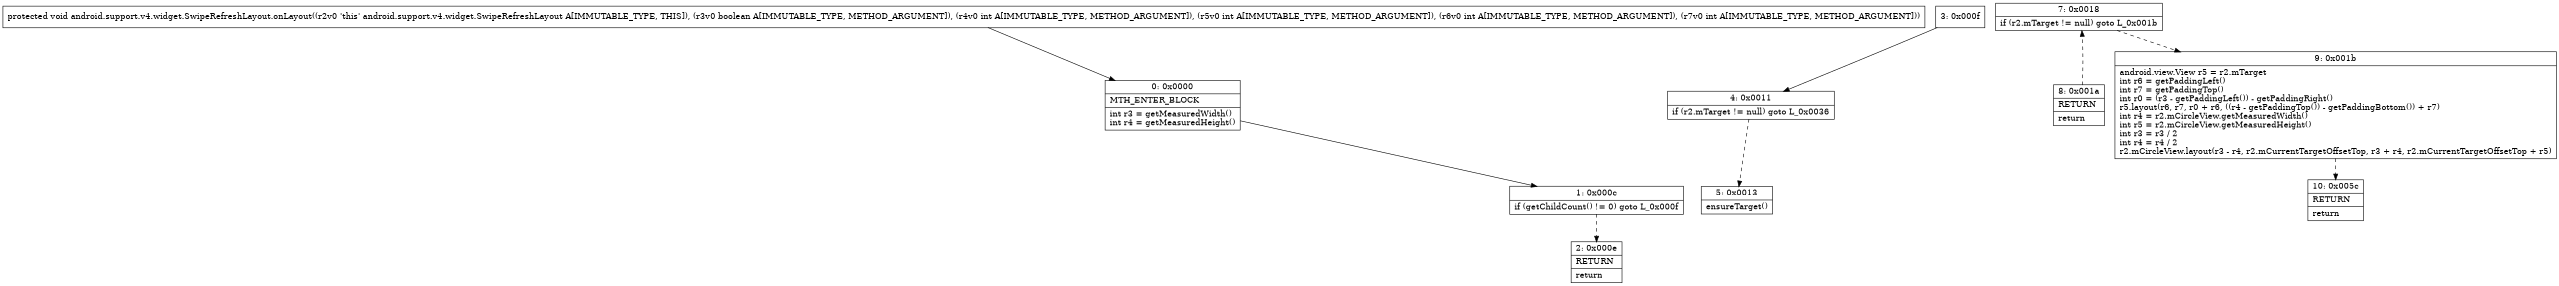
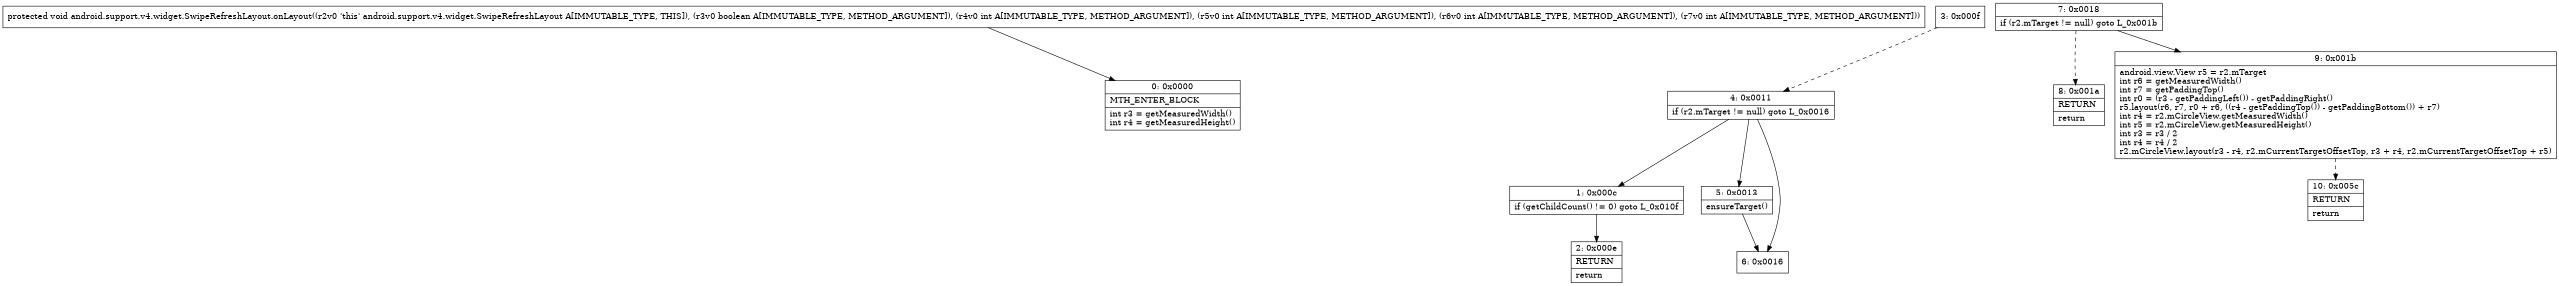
edge "7: 0x0018" -> "9: 0x001b": style dashed -> solid
edge "3: 0x000f" -> "4: 0x0011": style solid -> dashed
edge "8: 0x001a" -> "7: 0x0018": reversed
node "9: 0x001b": text "int r6 = getPaddingLeft()" -> "int r6 = getMeasuredWidth()"
node "4: 0x0011": text "if (r2.mTarget != null) goto L_0x0036" -> "if (r2.mTarget != null) goto L_0x0016"
edge "4: 0x0011" -> "5: 0x0013": style dashed -> solid
edge "0: 0x0000" -> "1: 0x000c": now "4: 0x0011" -> "1: 0x000c"
node "1: 0x000c": text "if (getChildCount() != 0) goto L_0x000f" -> "if (getChildCount() != 0) goto L_0x010f"
edge "1: 0x000c" -> "2: 0x000e": style dashed -> solid
node "6: 0x0016": added
